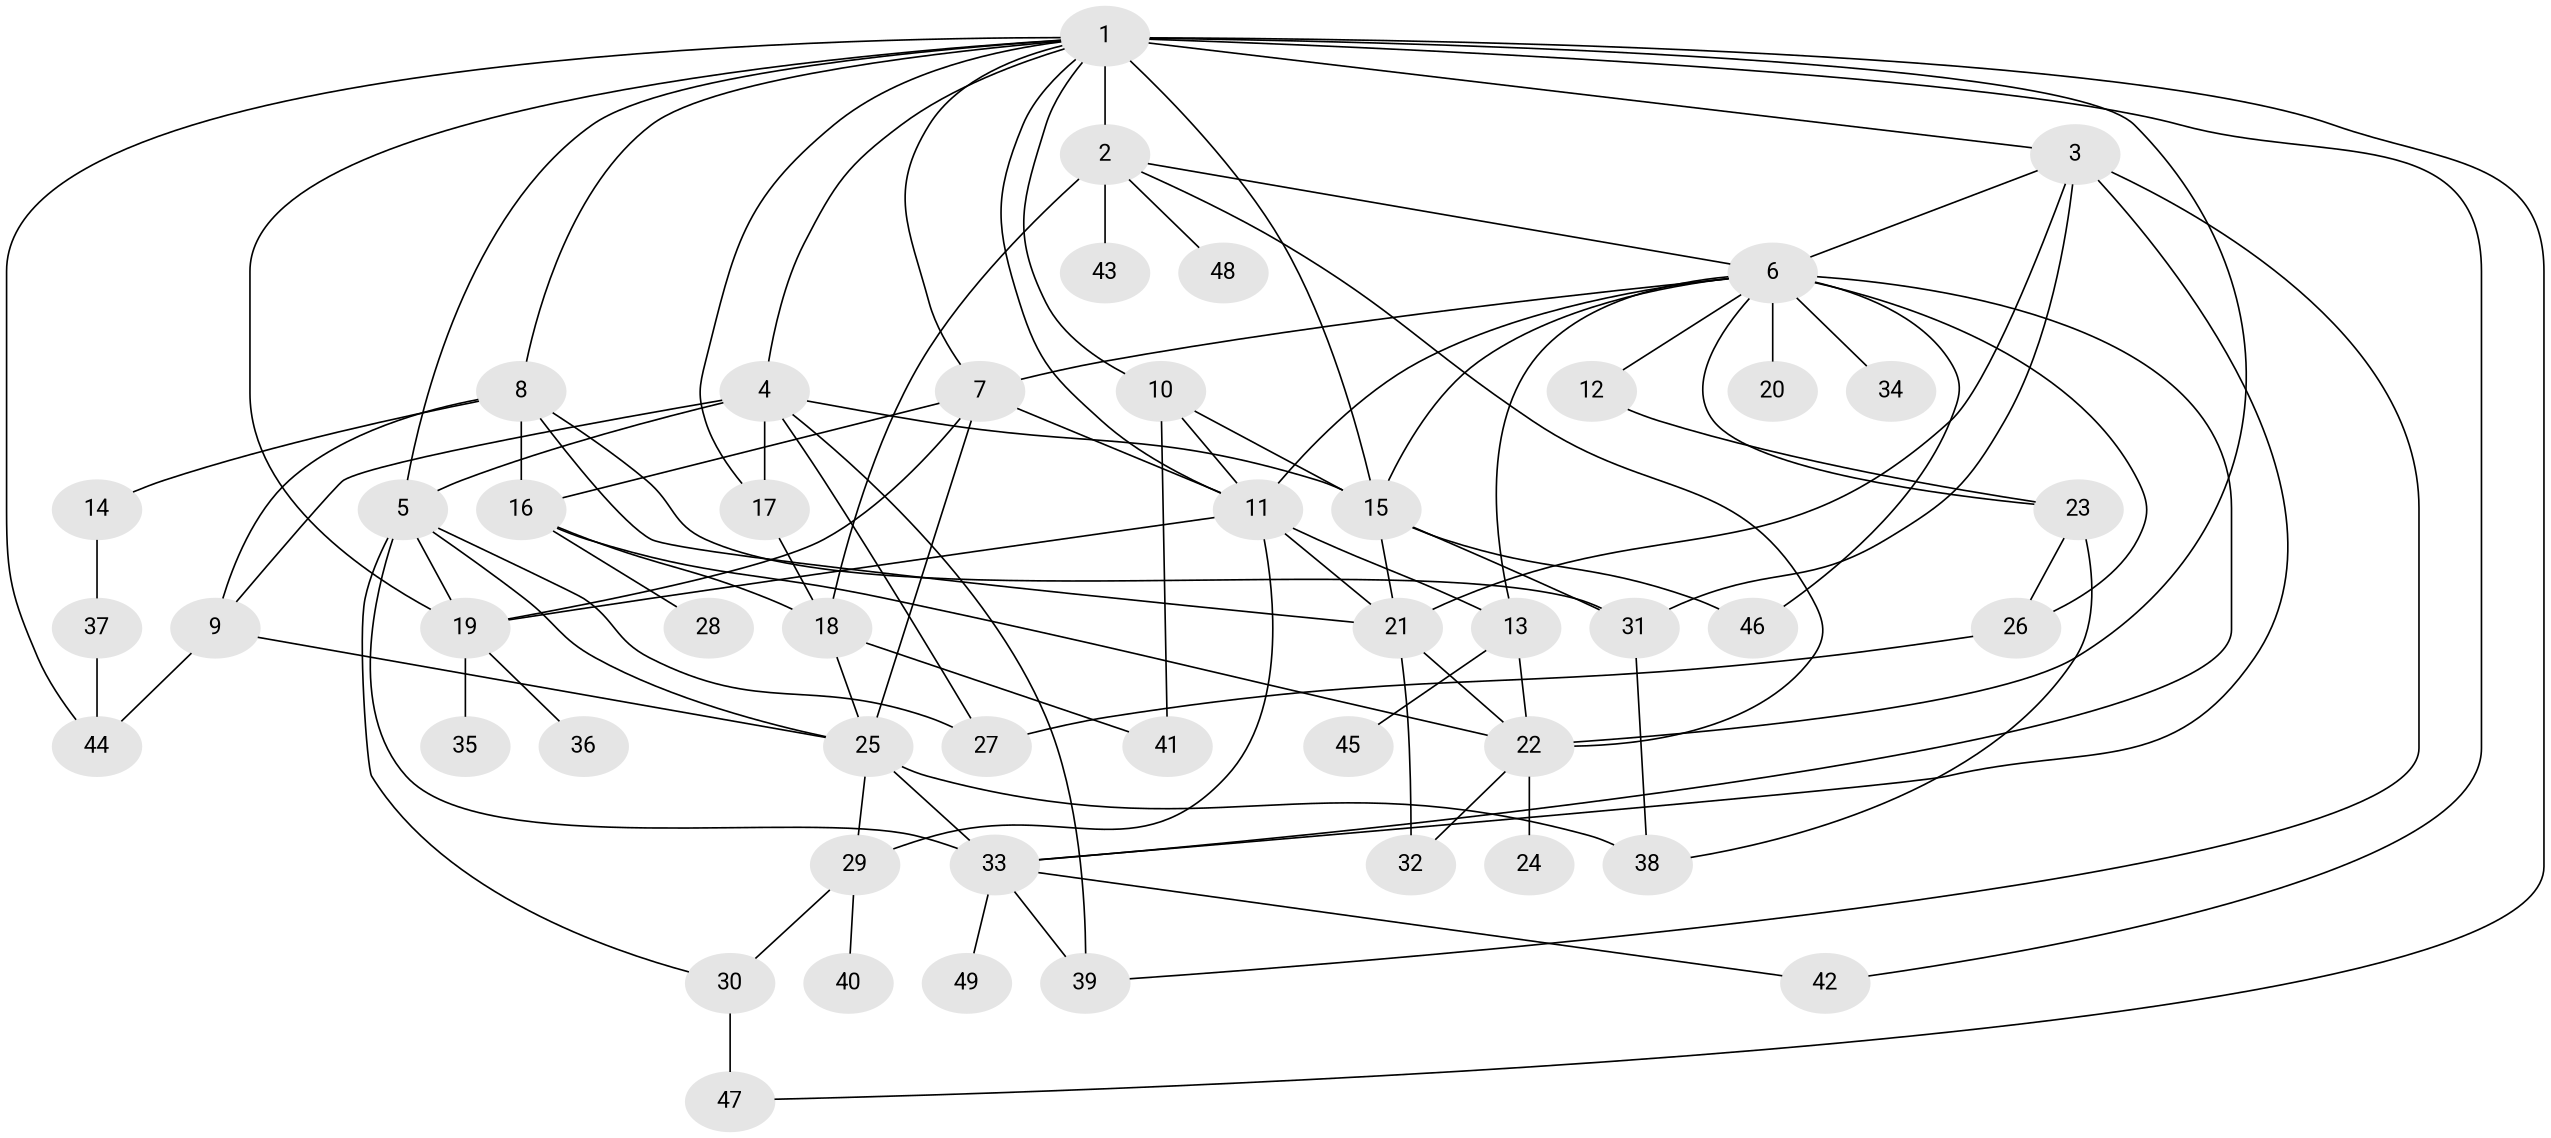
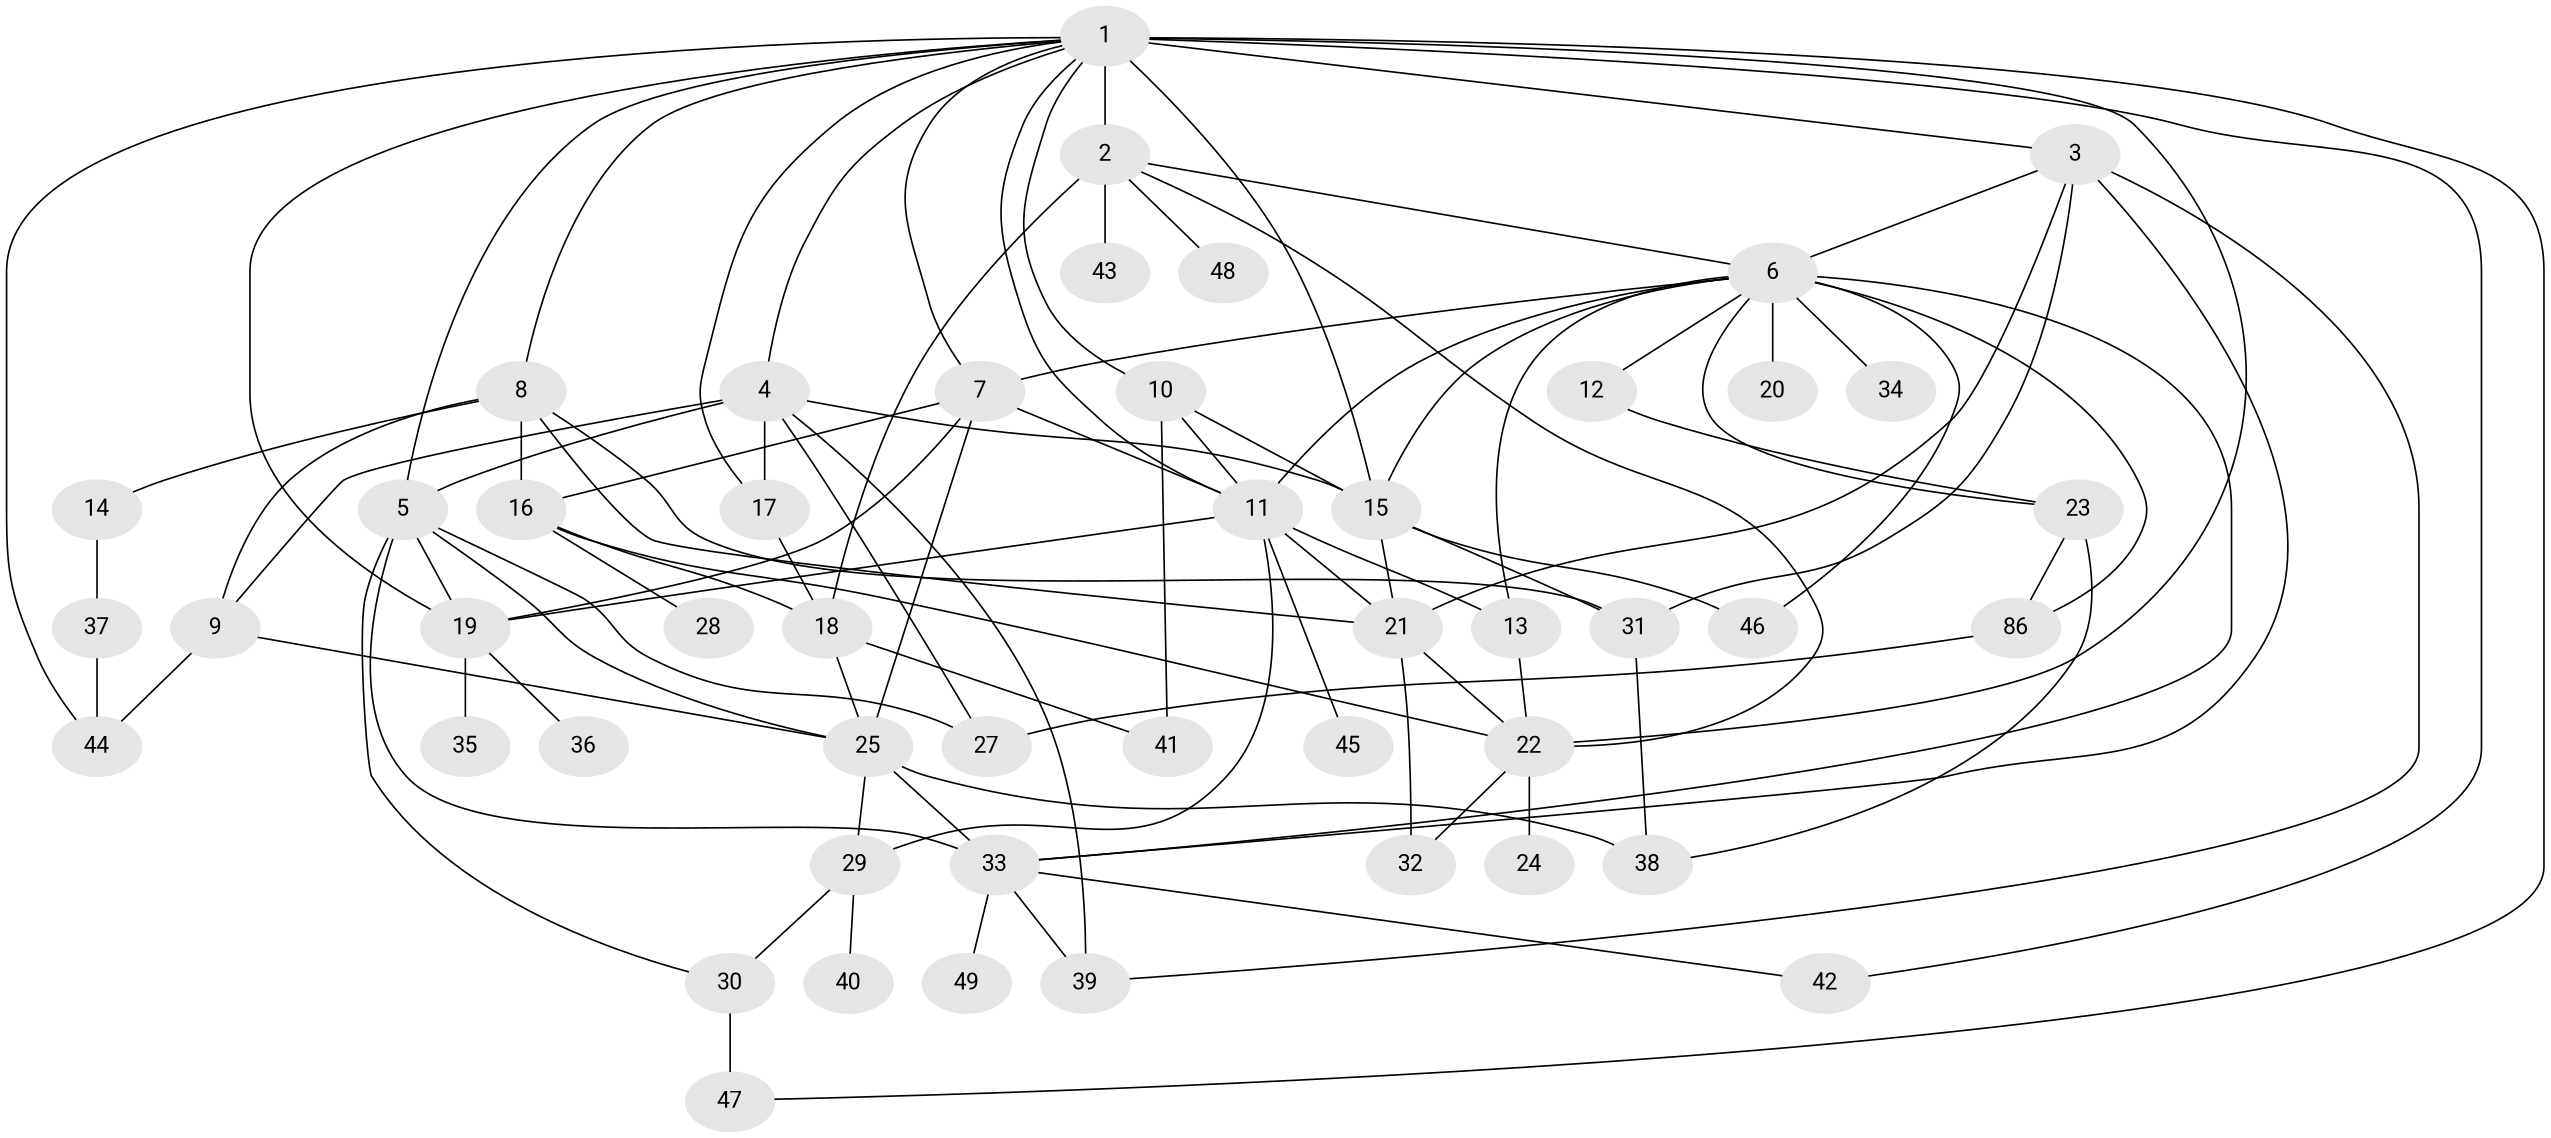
node "26": label "26" -> "86"
edge "13" -- "45": now "11" -- "45"
